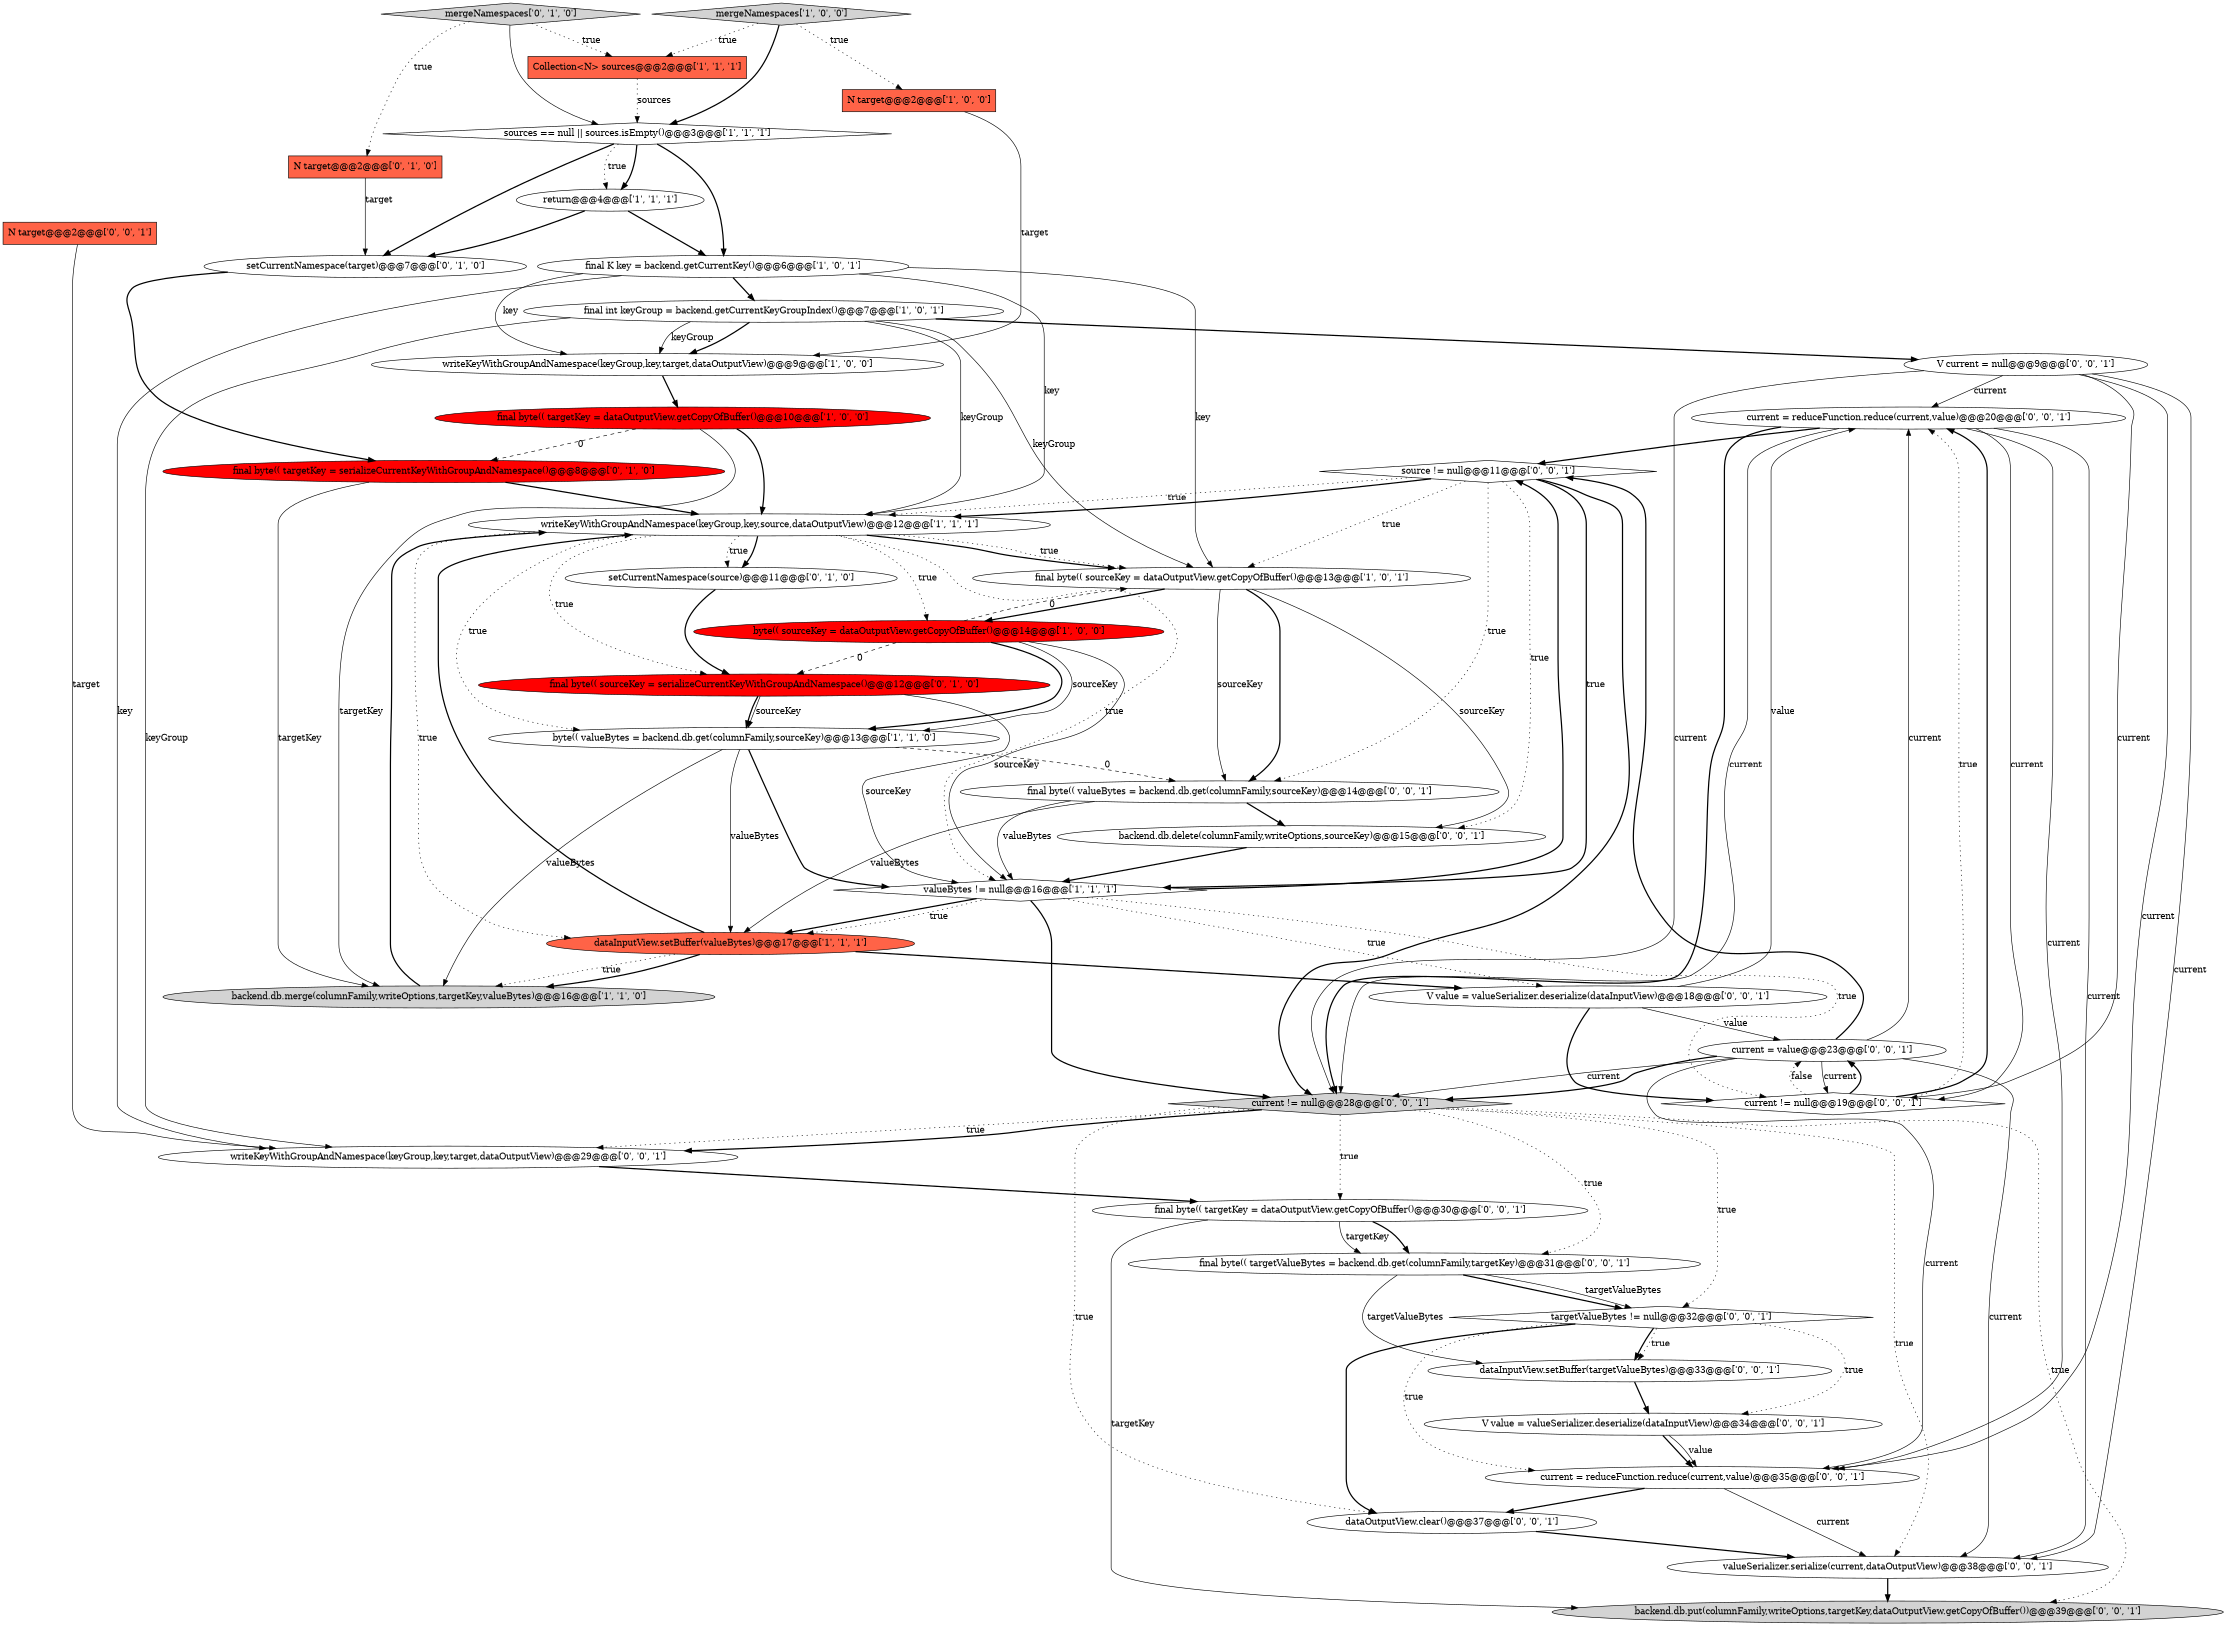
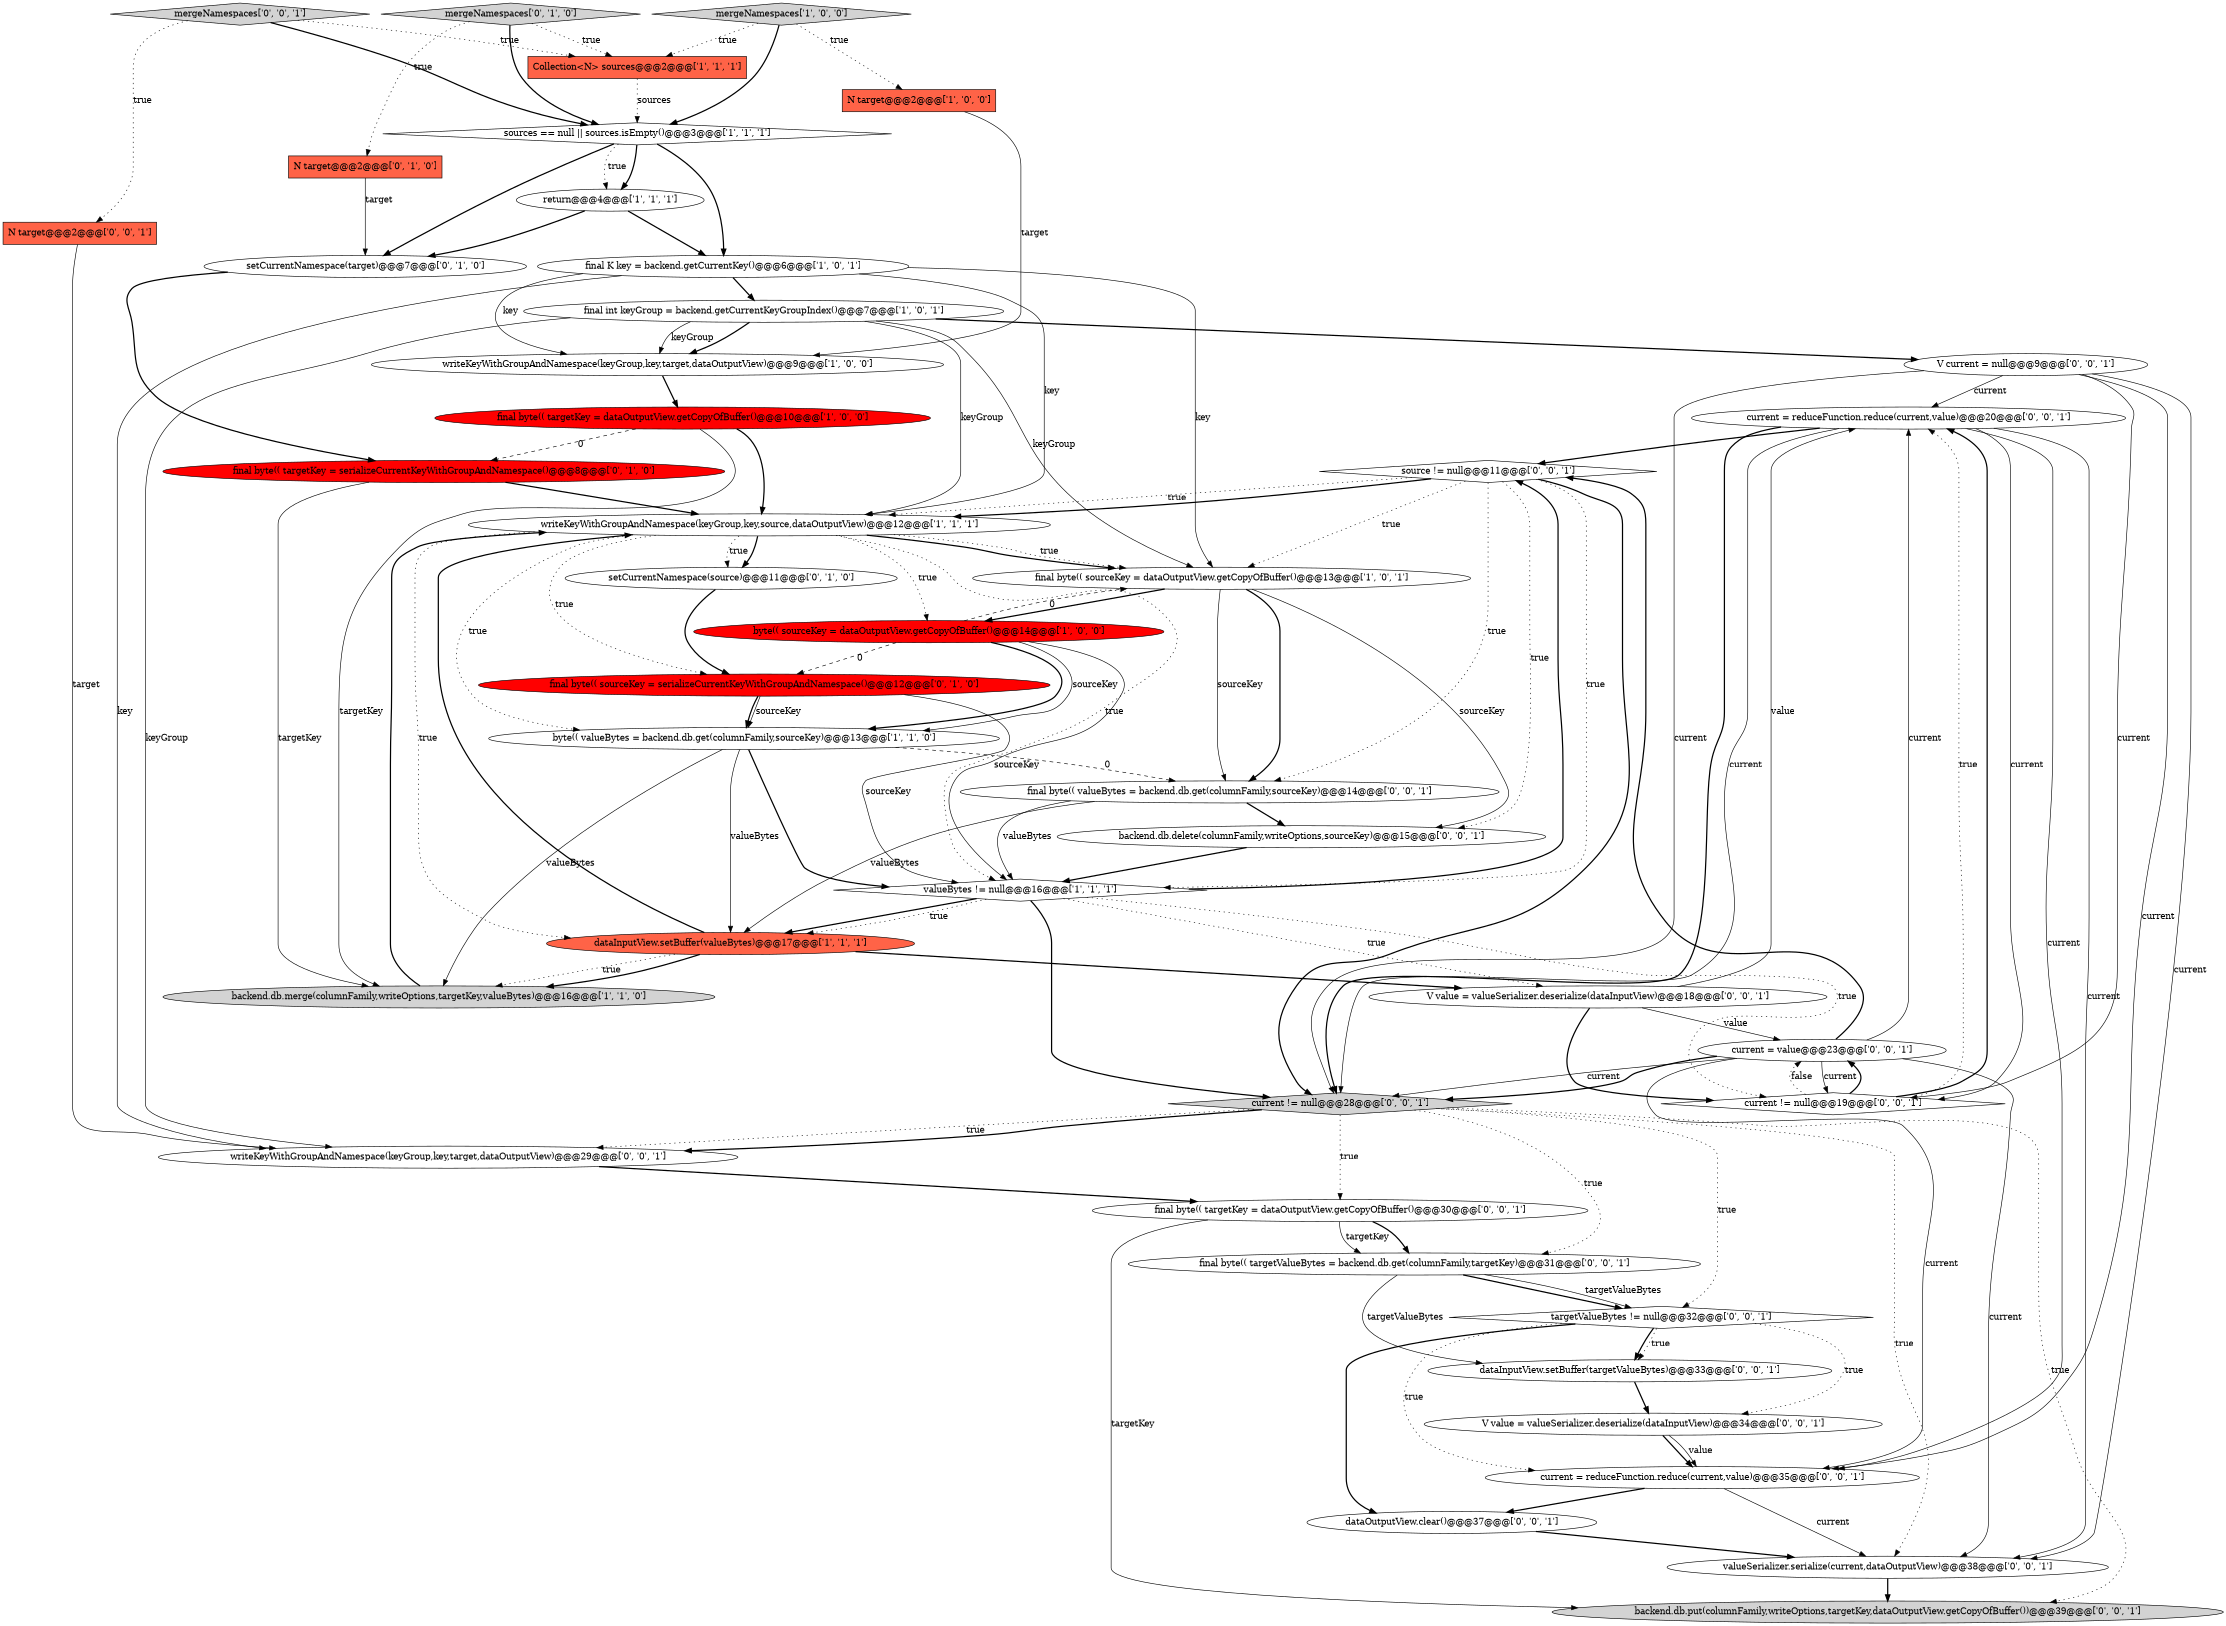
node "mergeNamespaces['0', '0', '1']": added
edge "mergeNamespaces['0', '1', '0']" -> "sources == null || sources.isEmpty()@@@3@@@['1', '1', '1']": style solid -> bold
edge "source != null@@@11@@@['0', '0', '1']" -> "valueBytes != null@@@16@@@['1', '1', '1']": style bold -> dotted
edge "current != null@@@28@@@['0', '0', '1']" -> "dataOutputView.clear()@@@37@@@['0', '0', '1']": removed, label "true"
